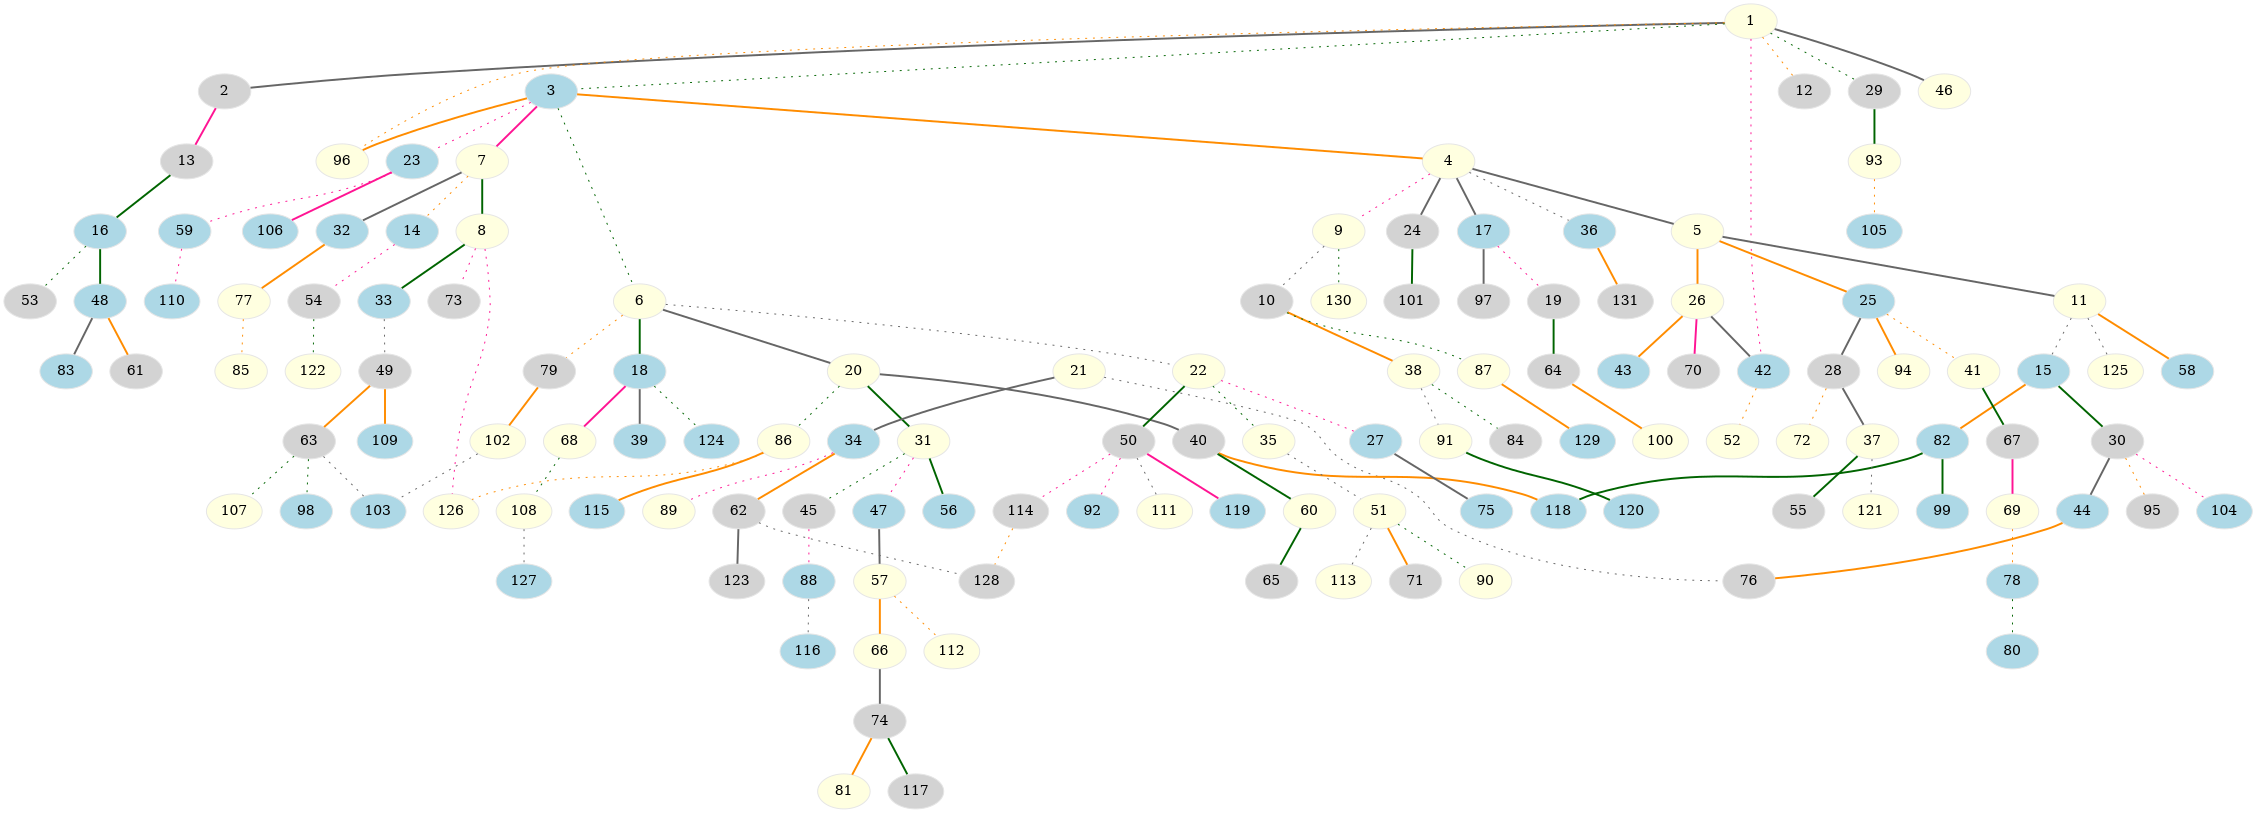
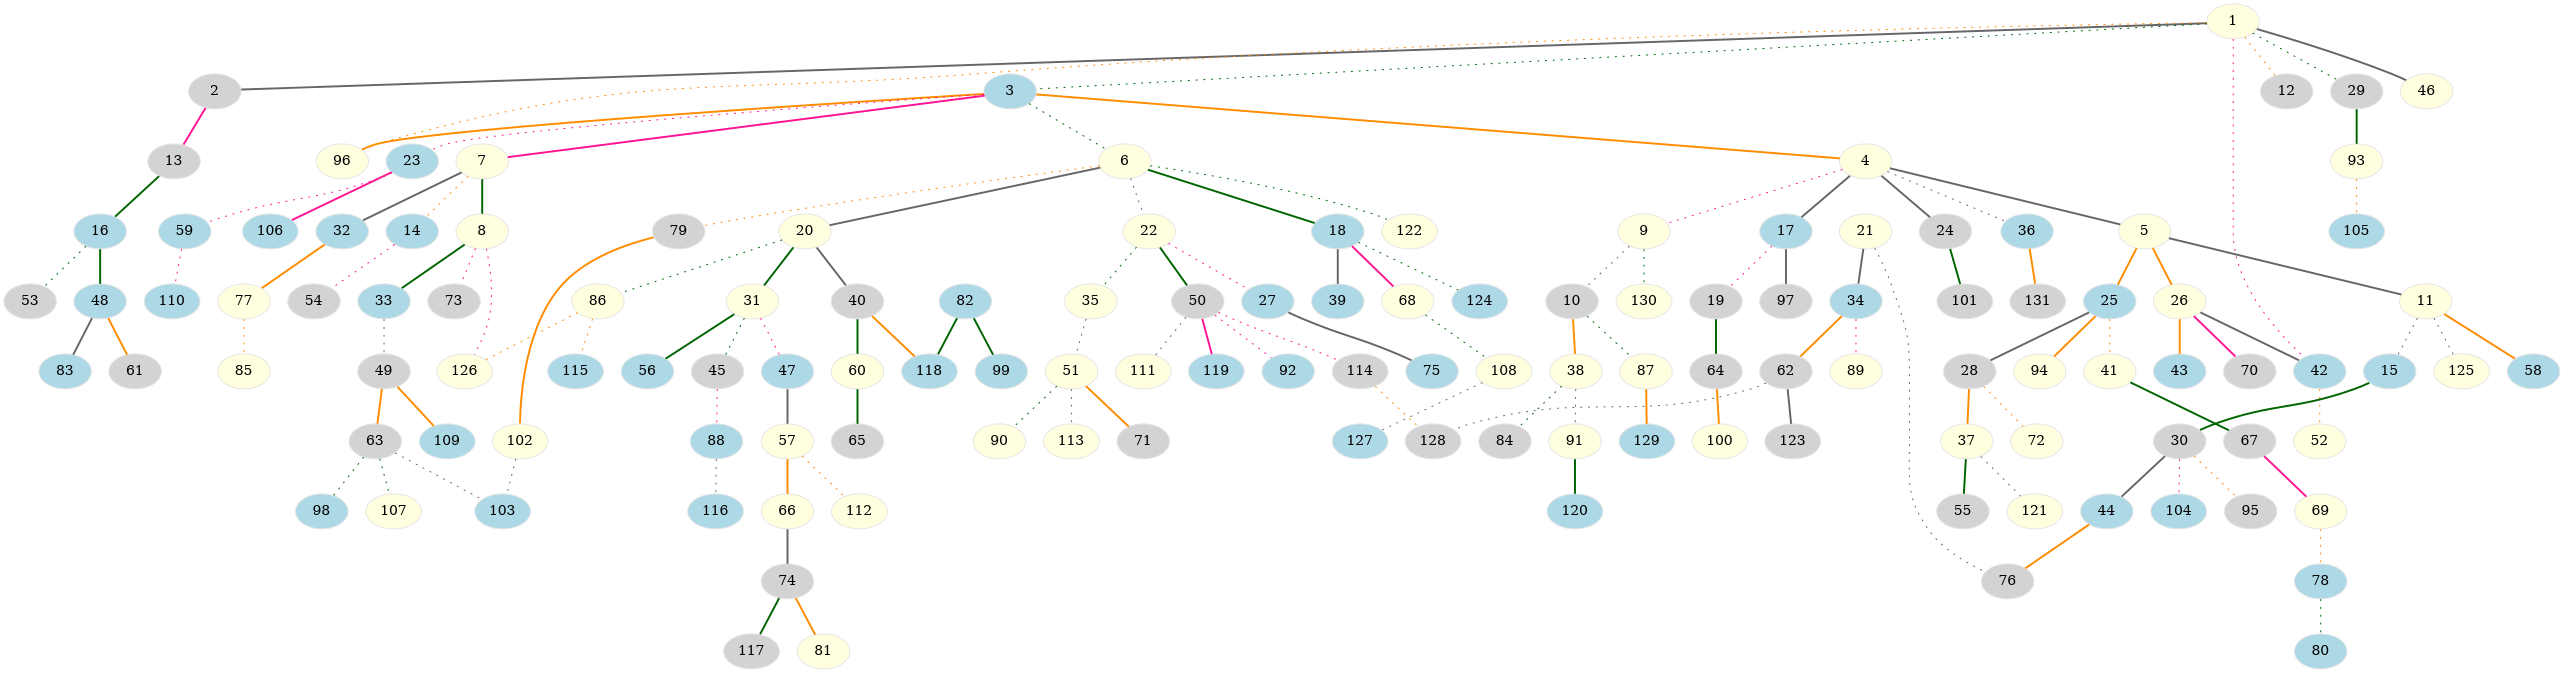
edge "54" -- "122": now "6" -- "122"
edge "28" -- "37": color gray40 -> darkorange
edge "15" -- "82": removed
edge "86" -- "115": style bold -> dotted
